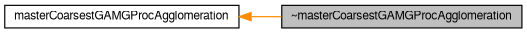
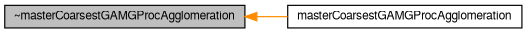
edge "~masterCoarsestGAMGProcAgglomeration" -> "masterCoarsestGAMGProcAgglomeration": reversed
